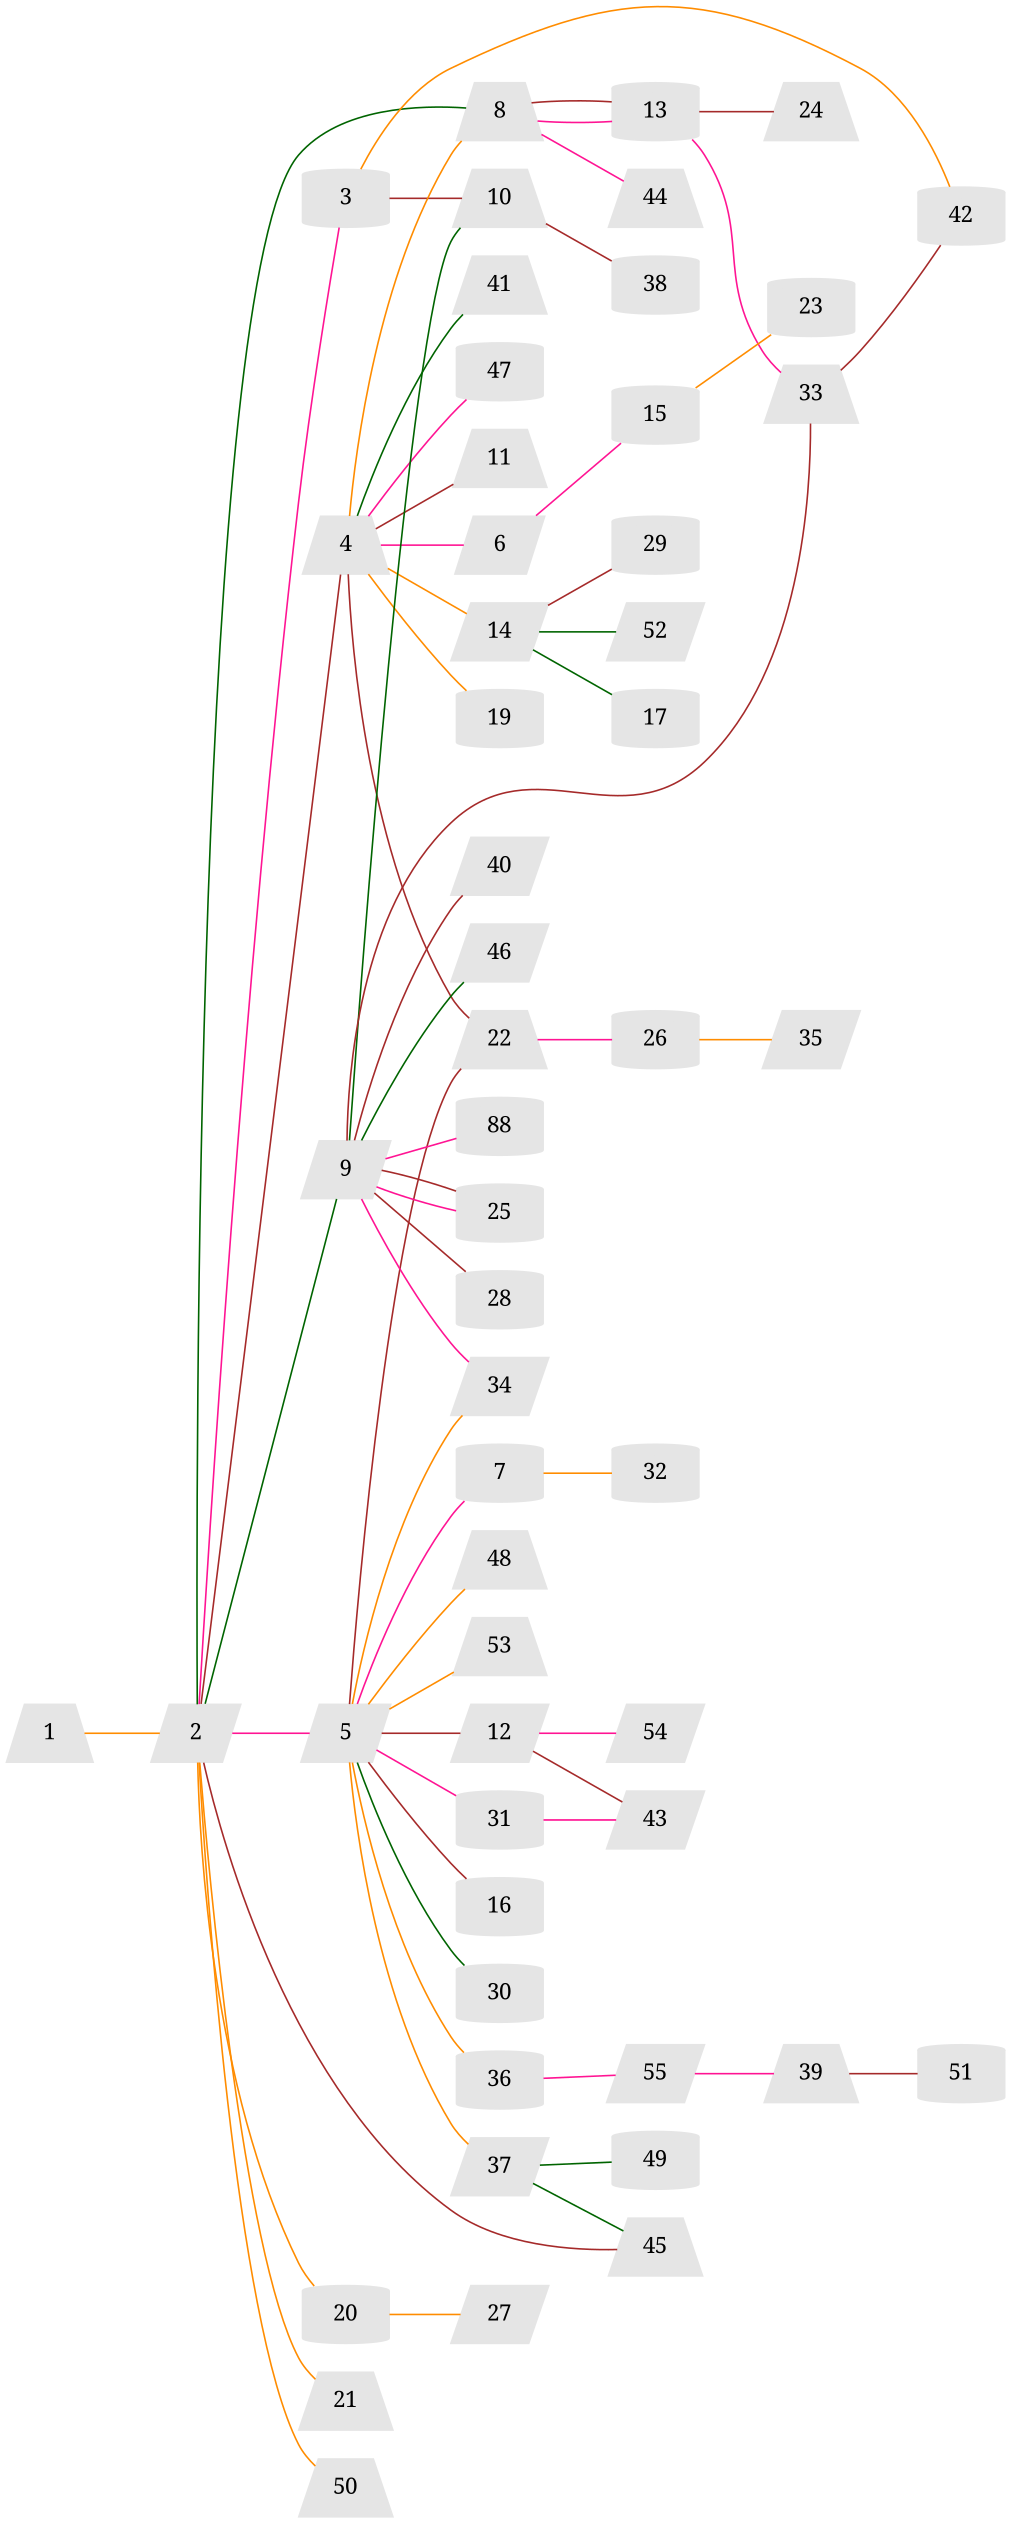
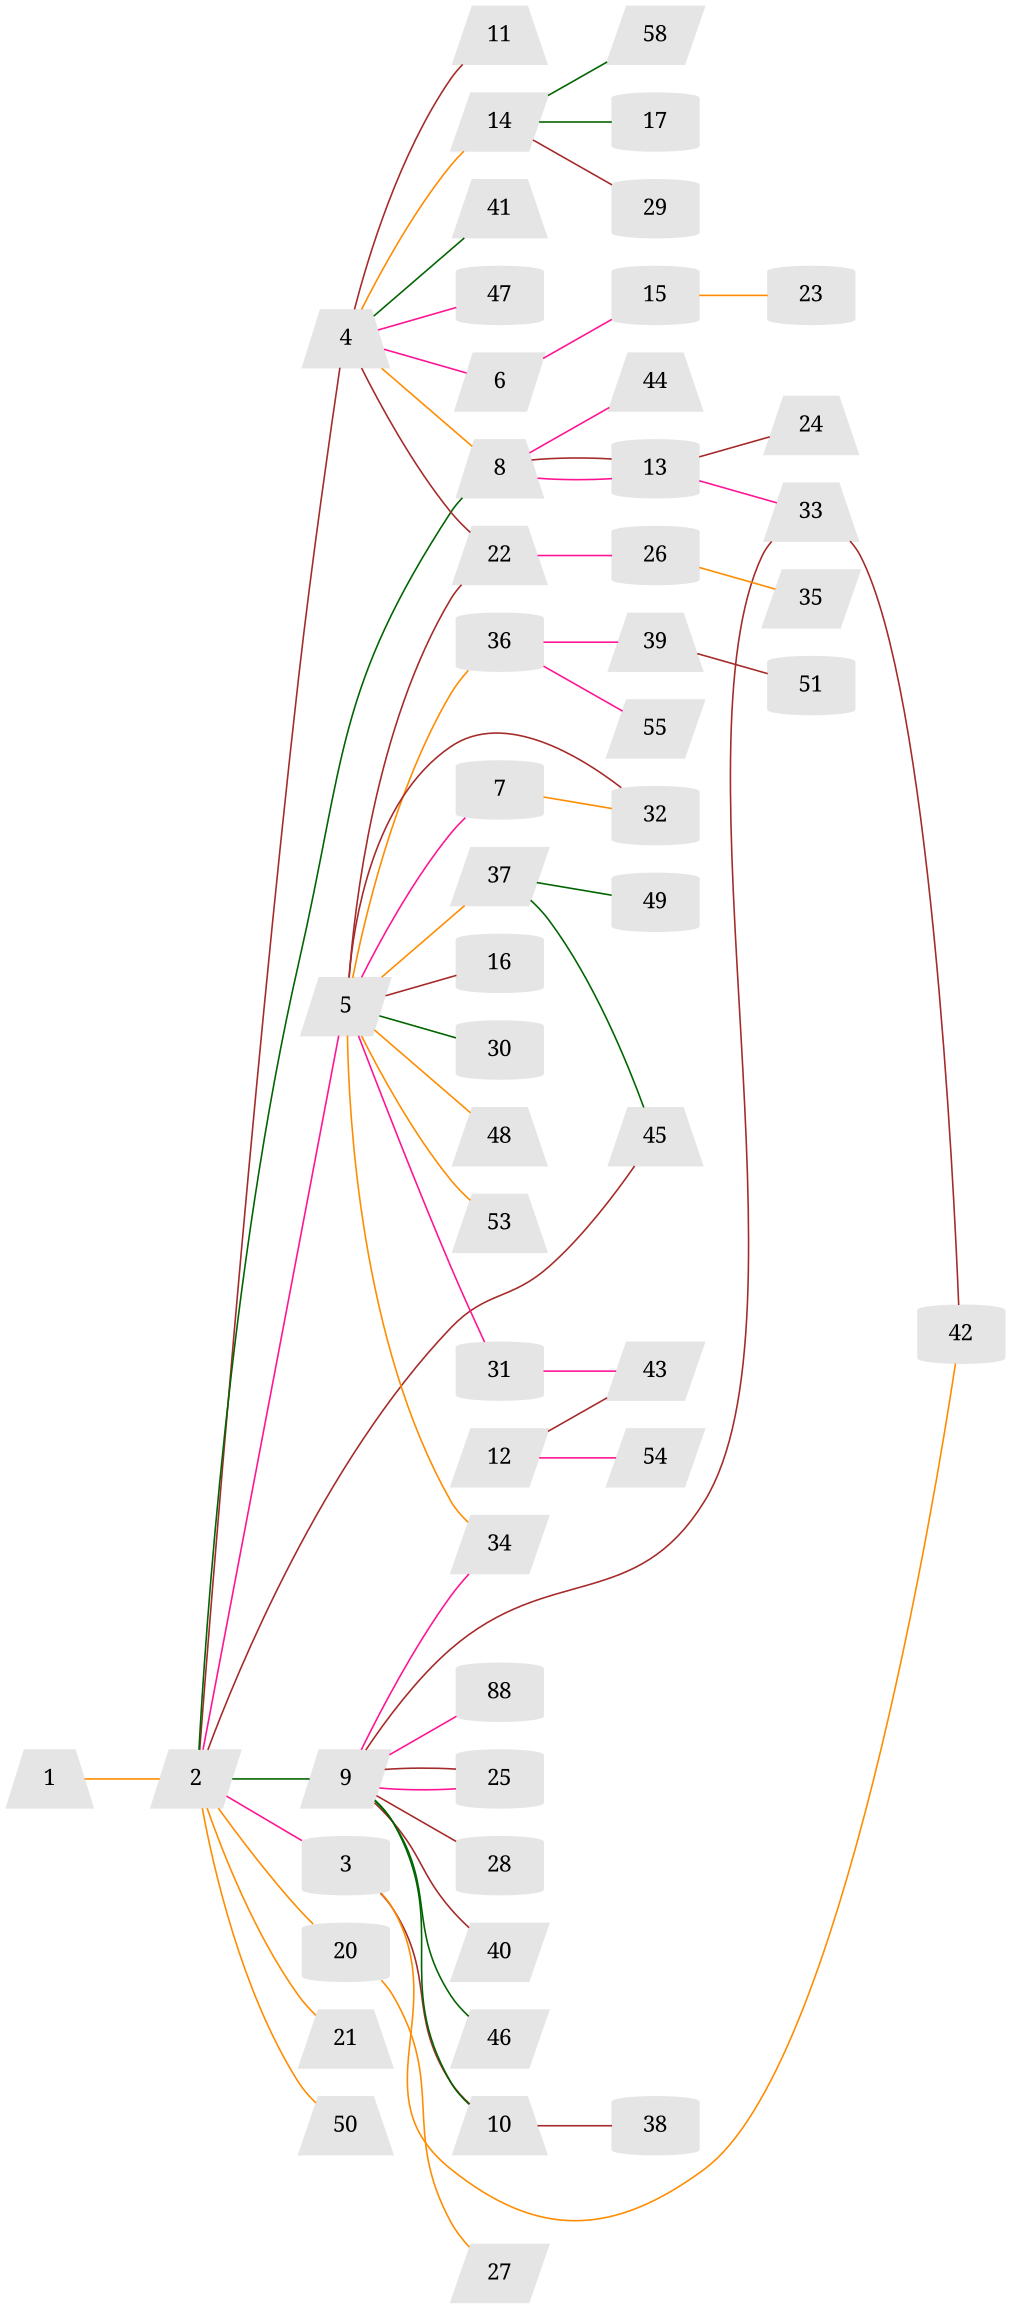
node "52": label "52" -> "58"
node "19": removed
edge "5" -- "12": now "5" -- "32"
edge "55" -- "39": now "36" -- "39"
